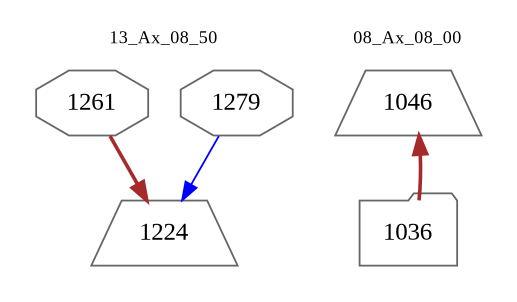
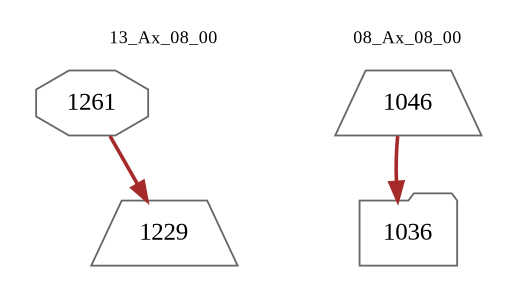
cluster "13_Ax_08_50": label "13_Ax_08_50" -> "13_Ax_08_00"
node "1279": removed
edge "1036" -> "1046": reversed
node "1224": label "1224" -> "1229"
